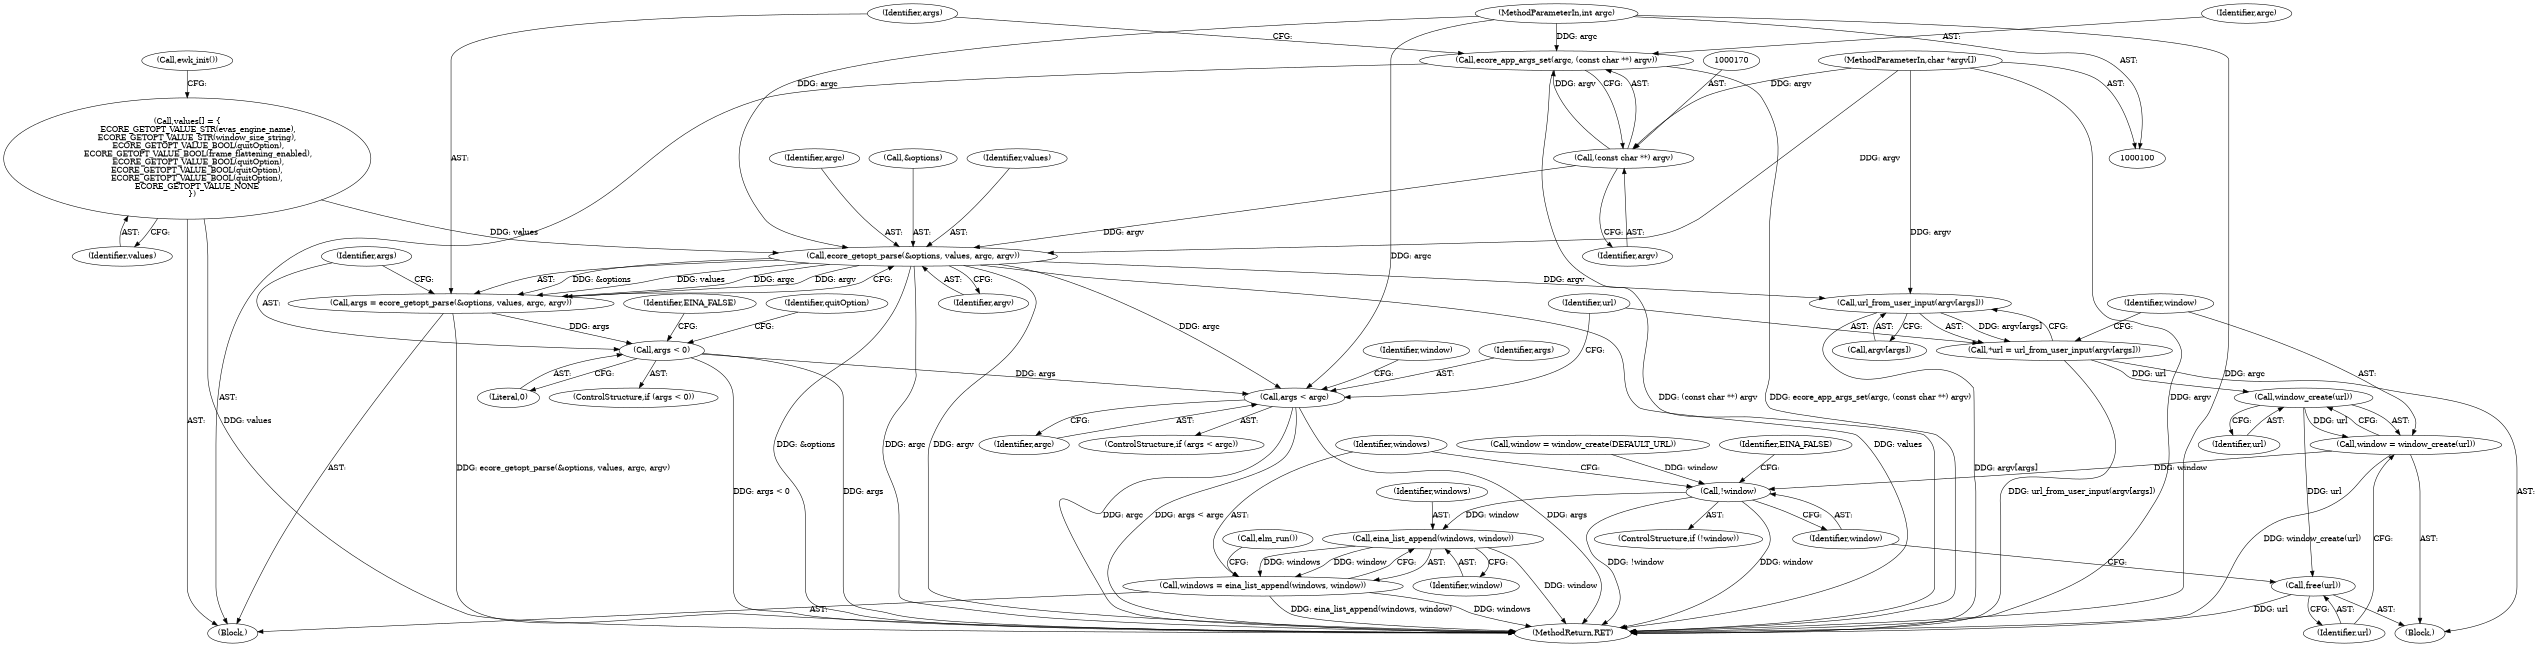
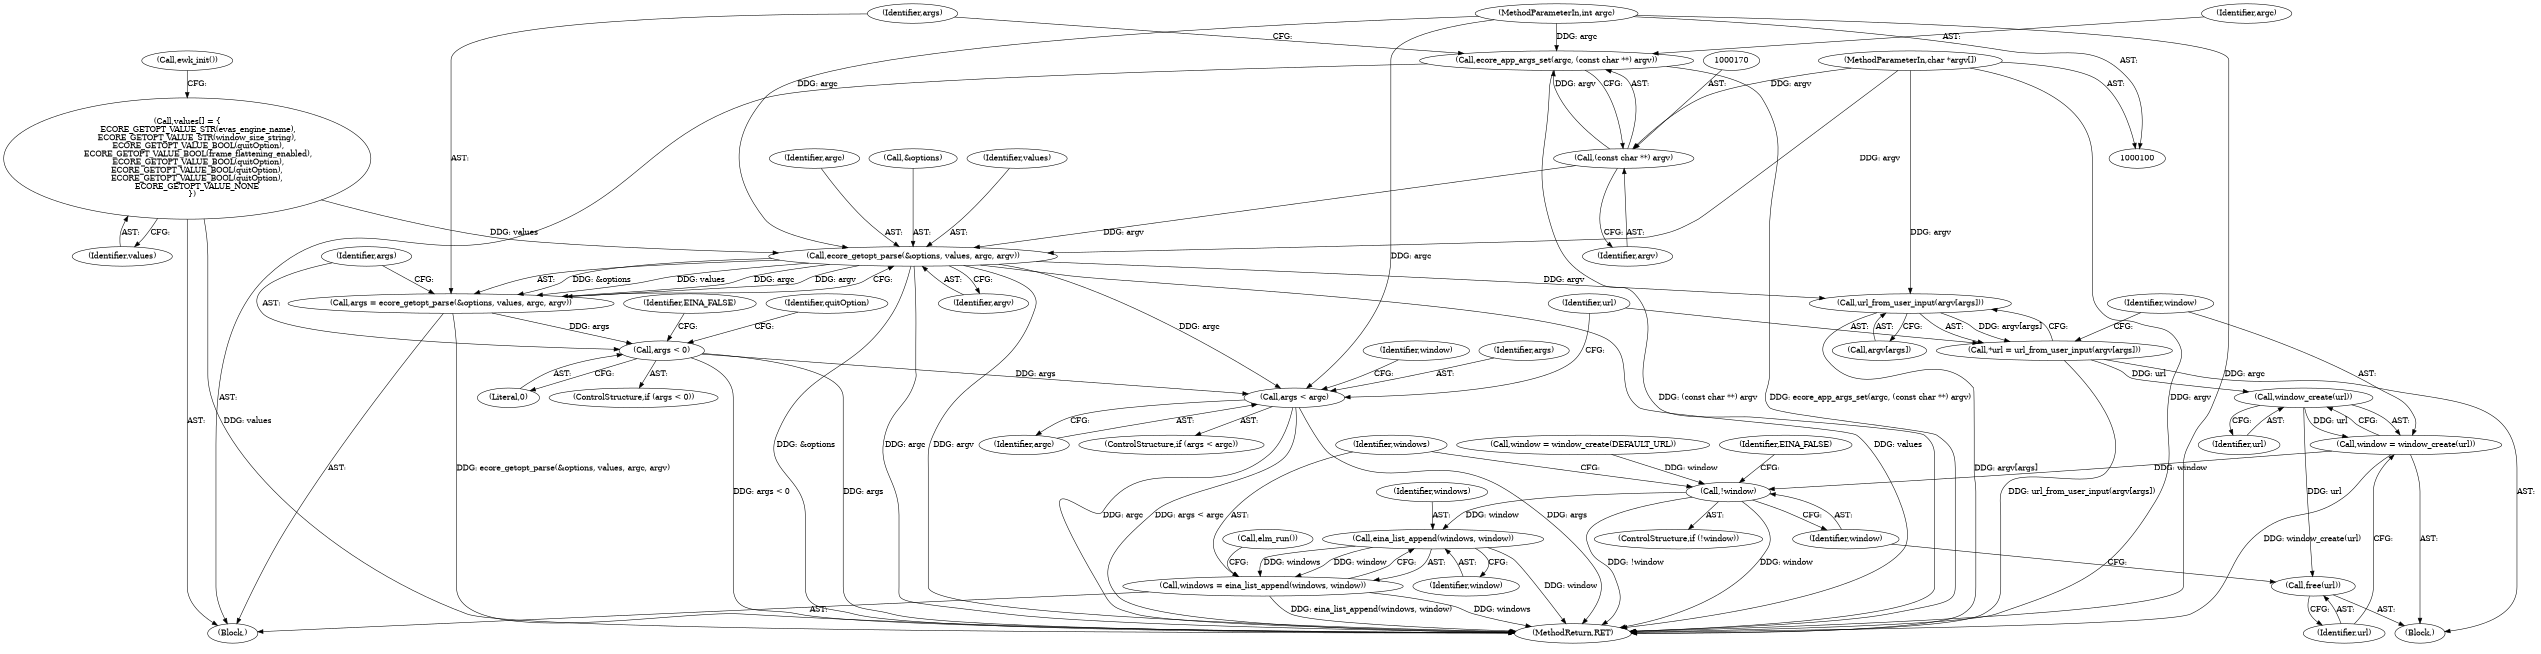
edge "(Call,free(url))" -> "(MethodReturn,RET)": removed, label "DDG: url"
